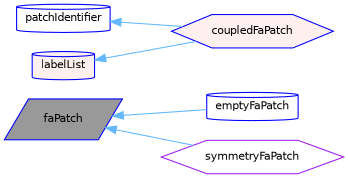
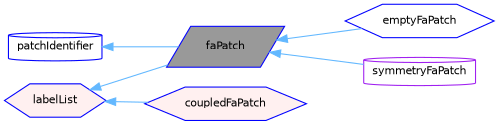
edge "coupledFaPatch" -> "patchIdentifier": now "faPatch" -> "patchIdentifier"
node "labelList": shape cylinder -> hexagon
edge "faPatch" -> "labelList": added
node "emptyFaPatch": shape cylinder -> hexagon
node "symmetryFaPatch": shape hexagon -> cylinder
